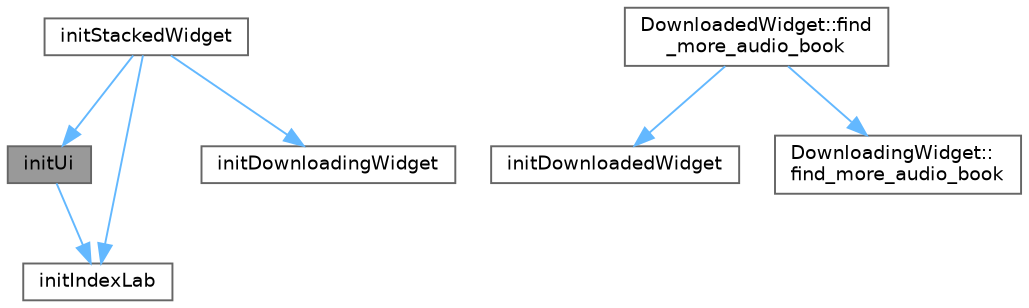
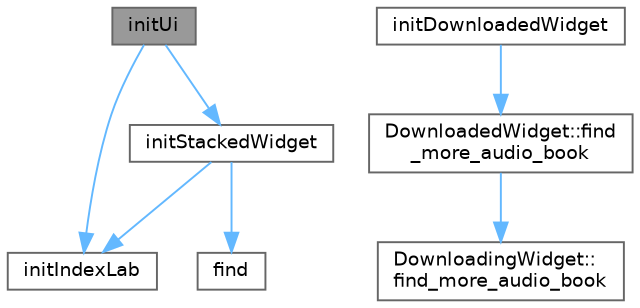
edge "initStackedWidget" -> "initUi": reversed
edge "DownloadedWidget::find _more_audio_book" -> "initDownloadedWidget": reversed
node "initDownloadingWidget": label "initDownloadingWidget" -> "find"
